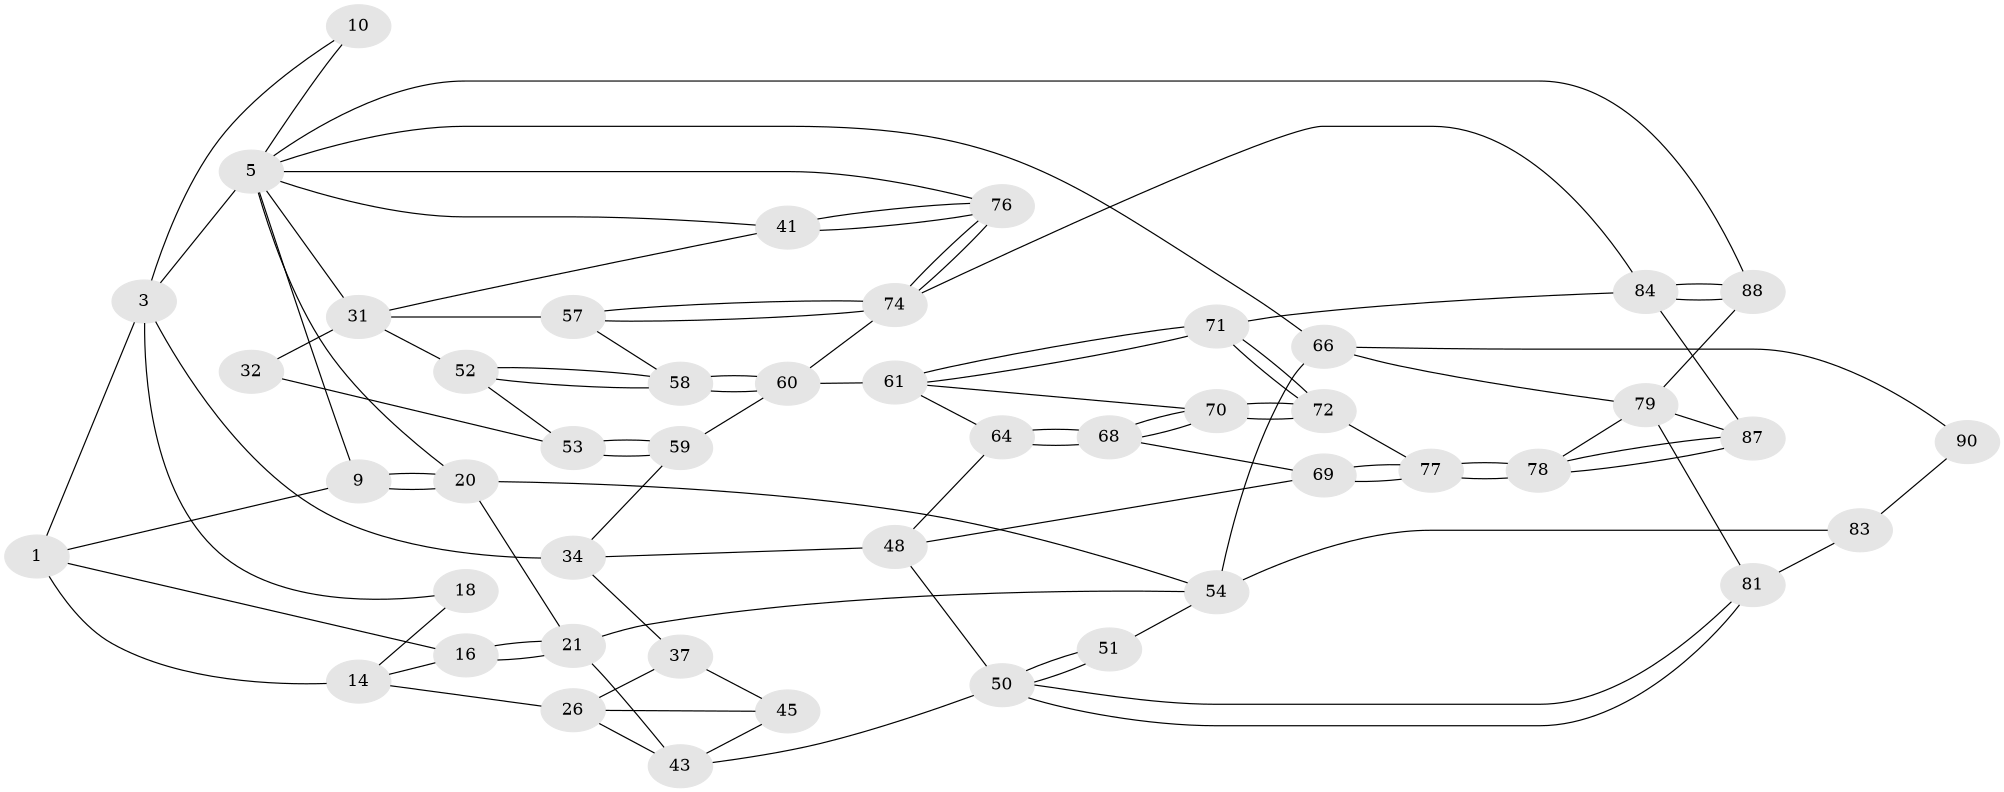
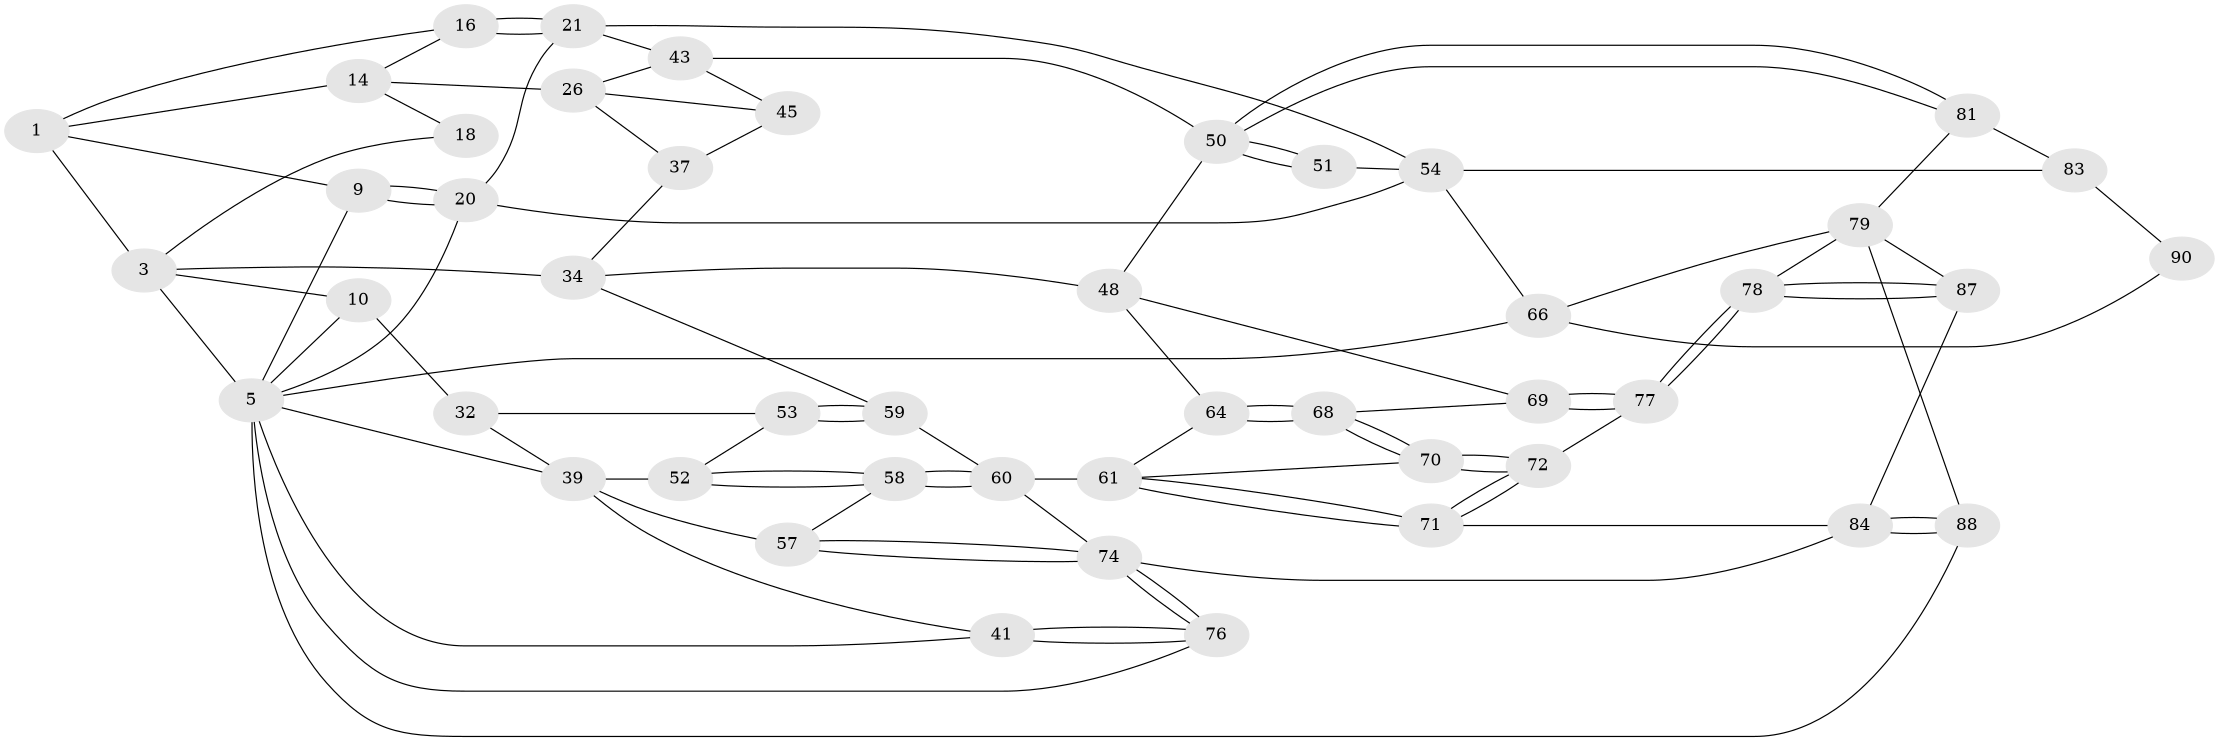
node "31": label "31" -> "39"
edge "10" -- "32": added
